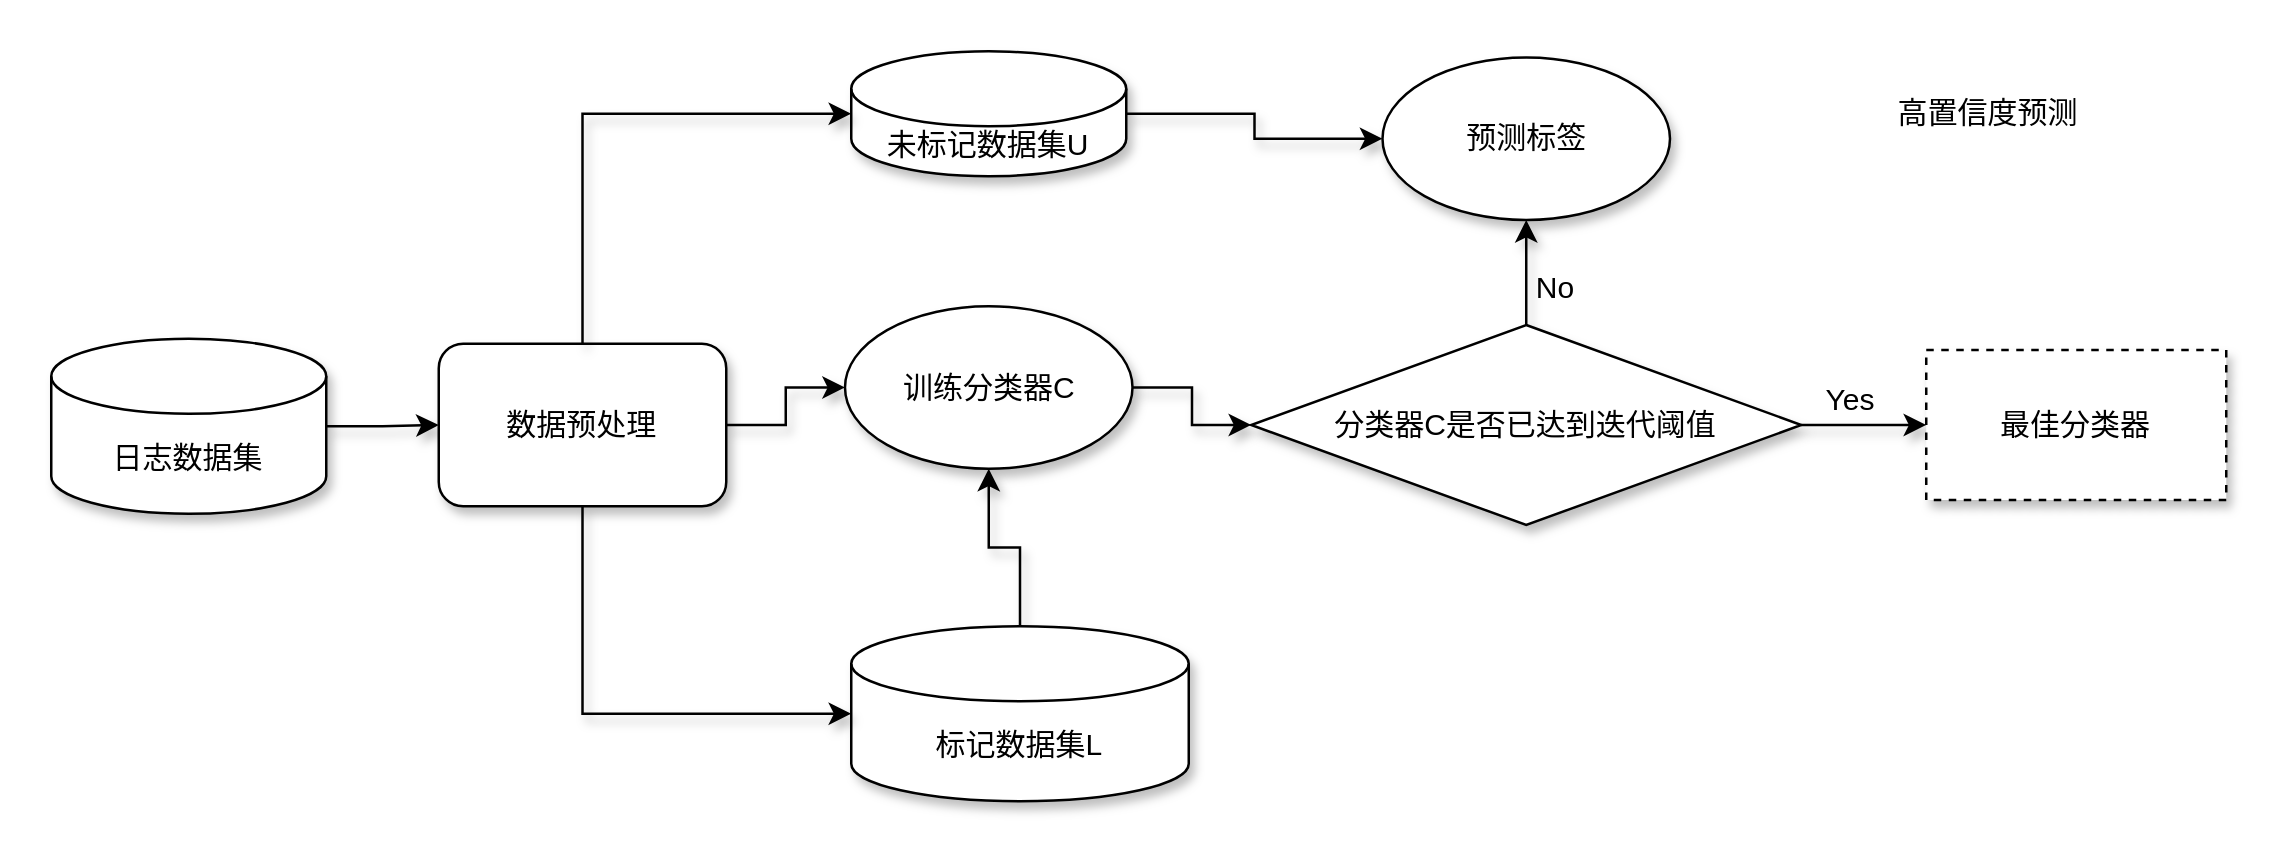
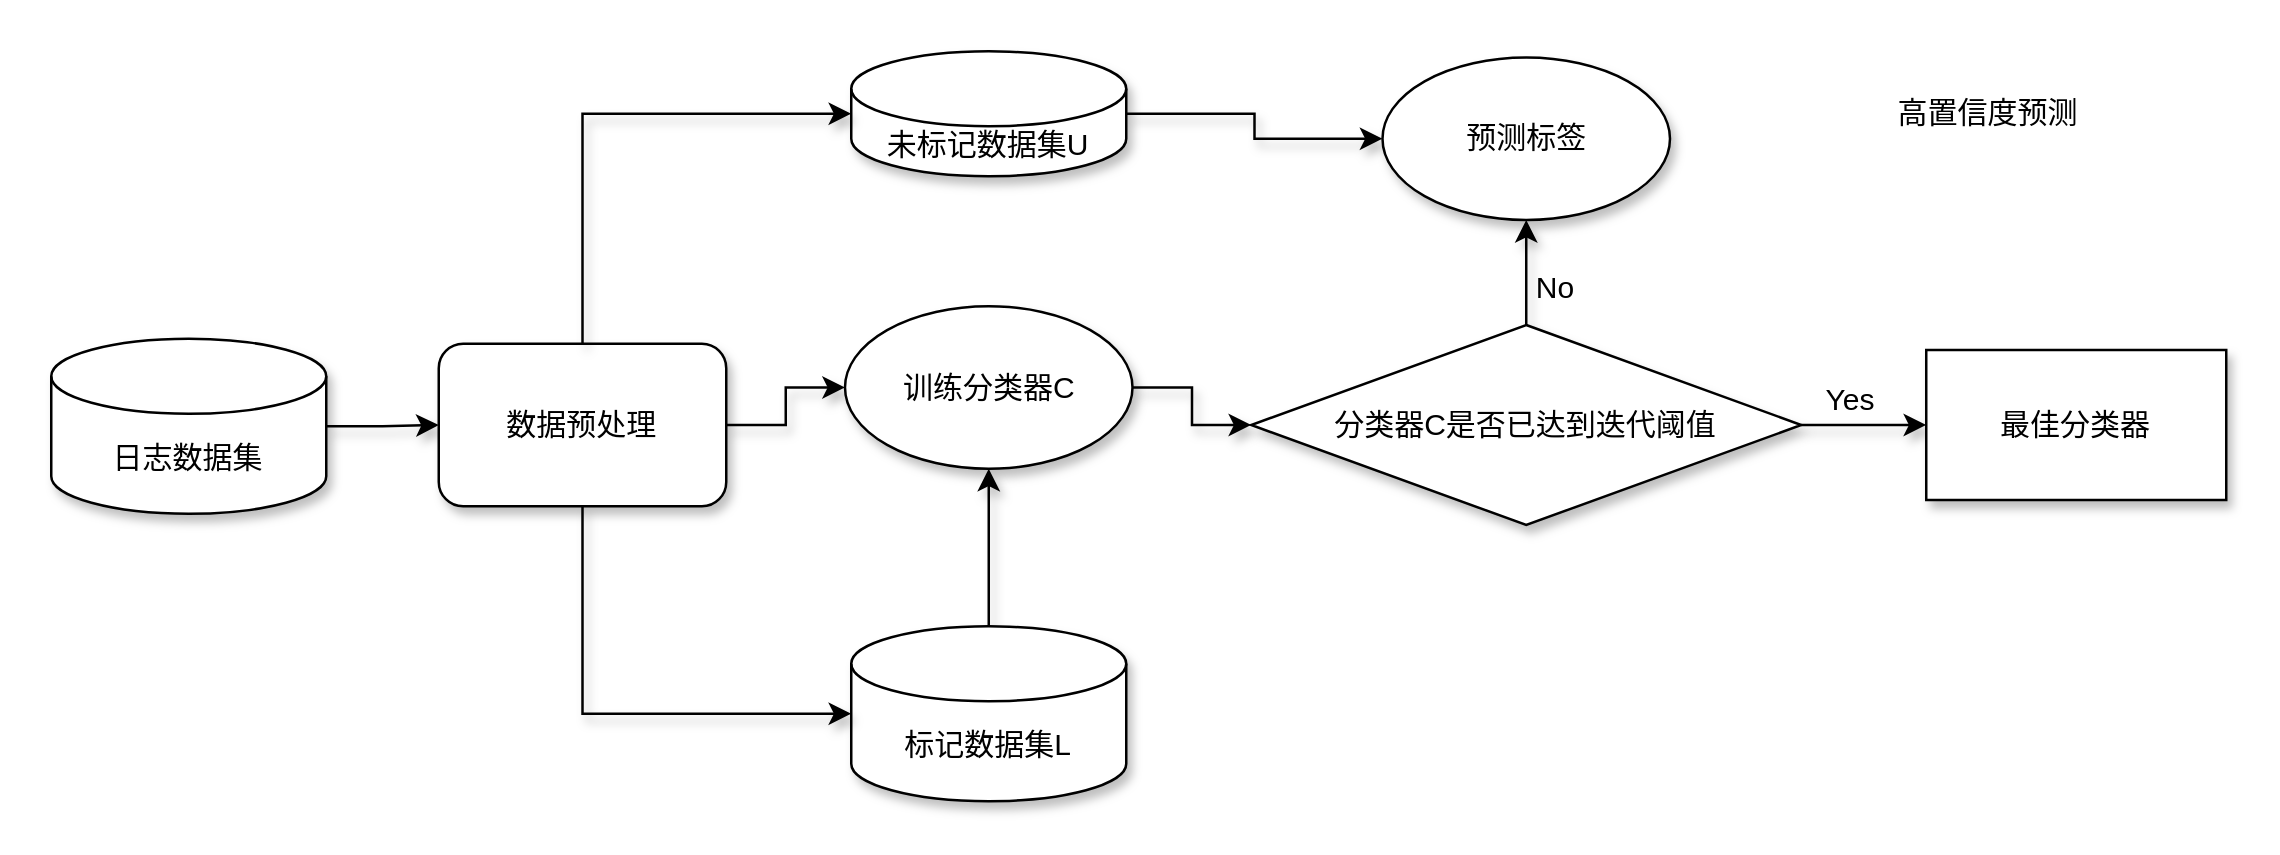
node "最佳分类器": style dashed -> solid
node "标记数据集L": size 338x175 -> 275x175
